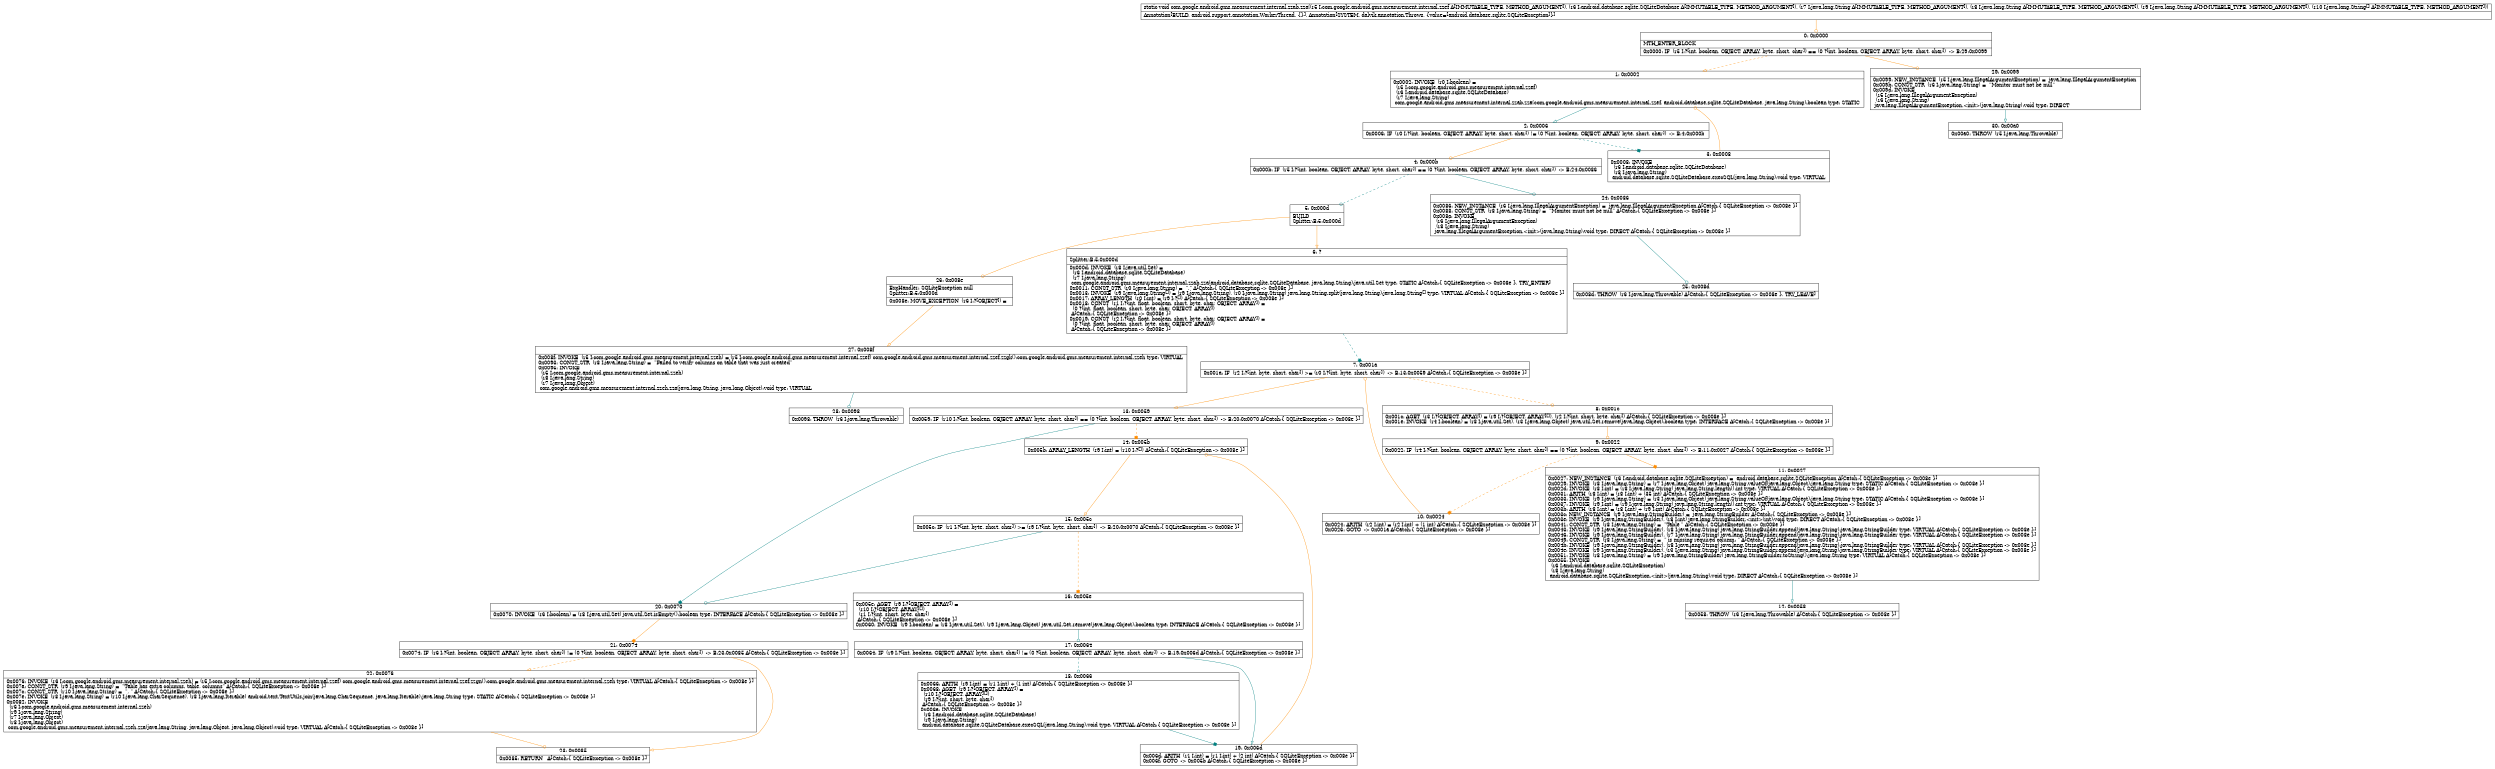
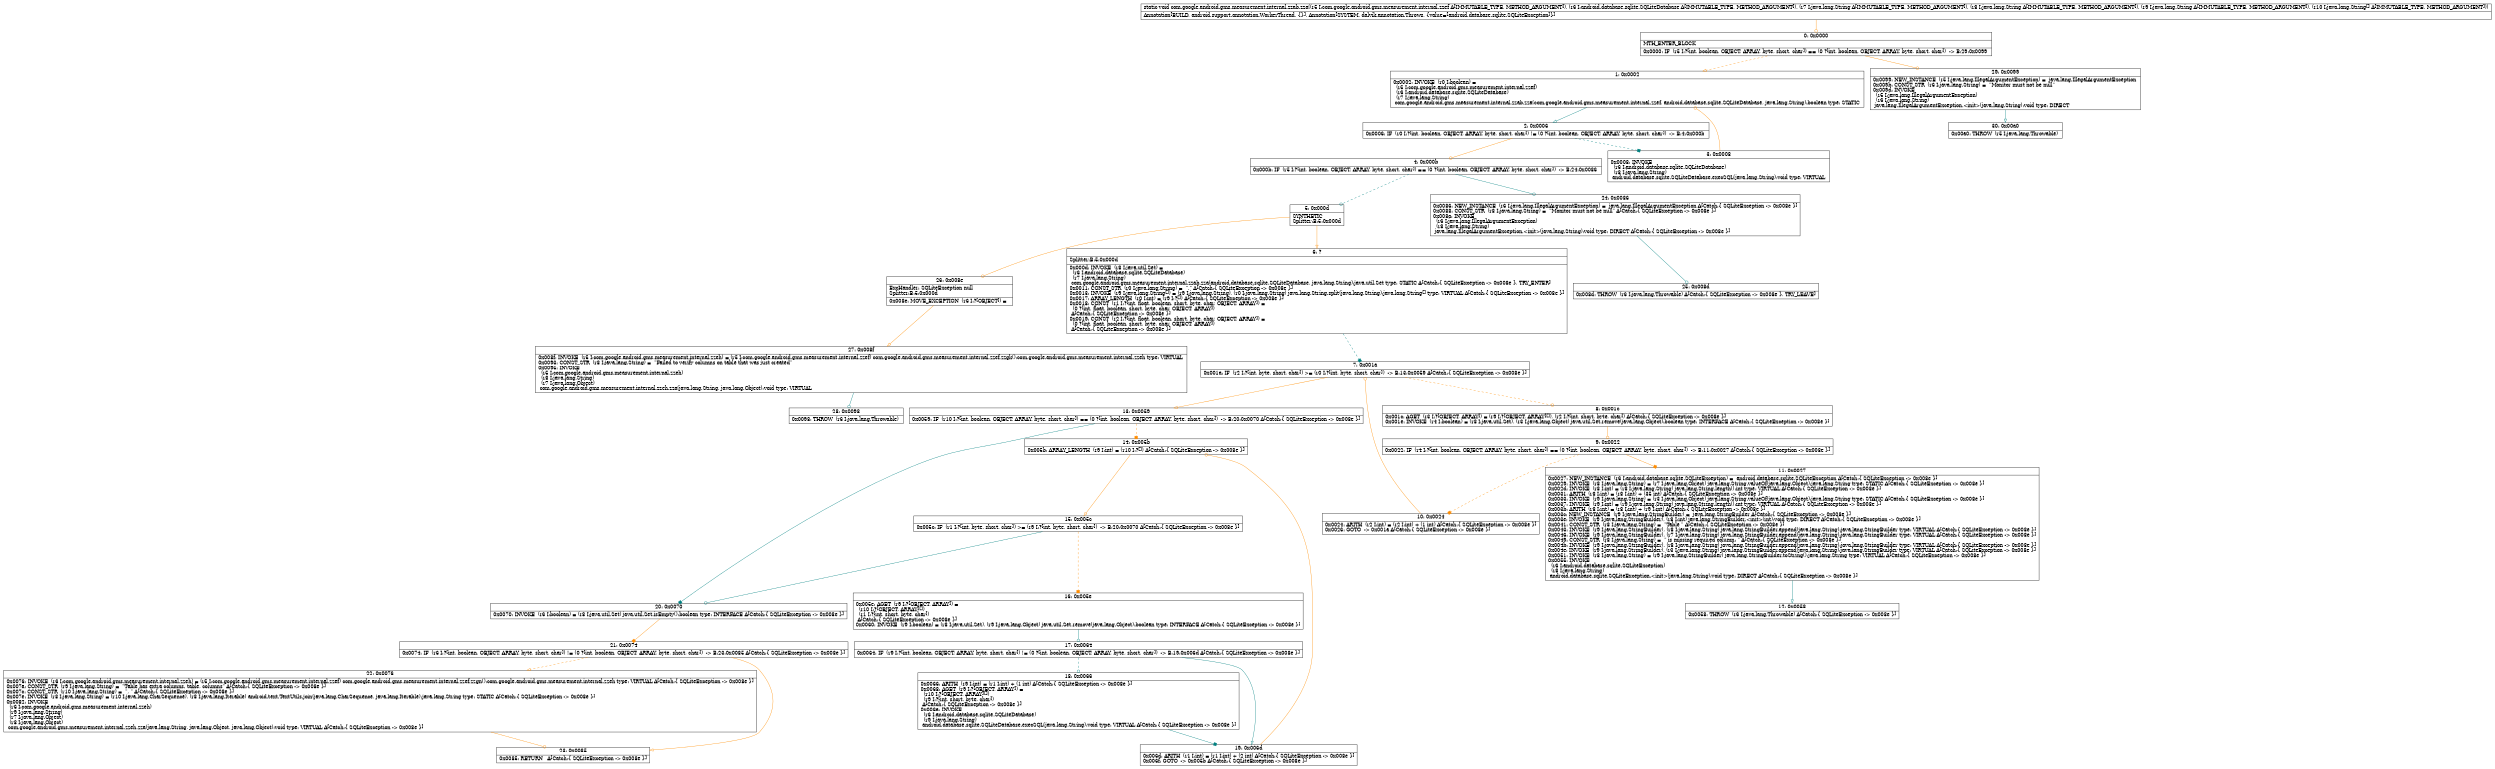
node "5: 0x000d": text "BUILD" -> "SYNTHETIC"
